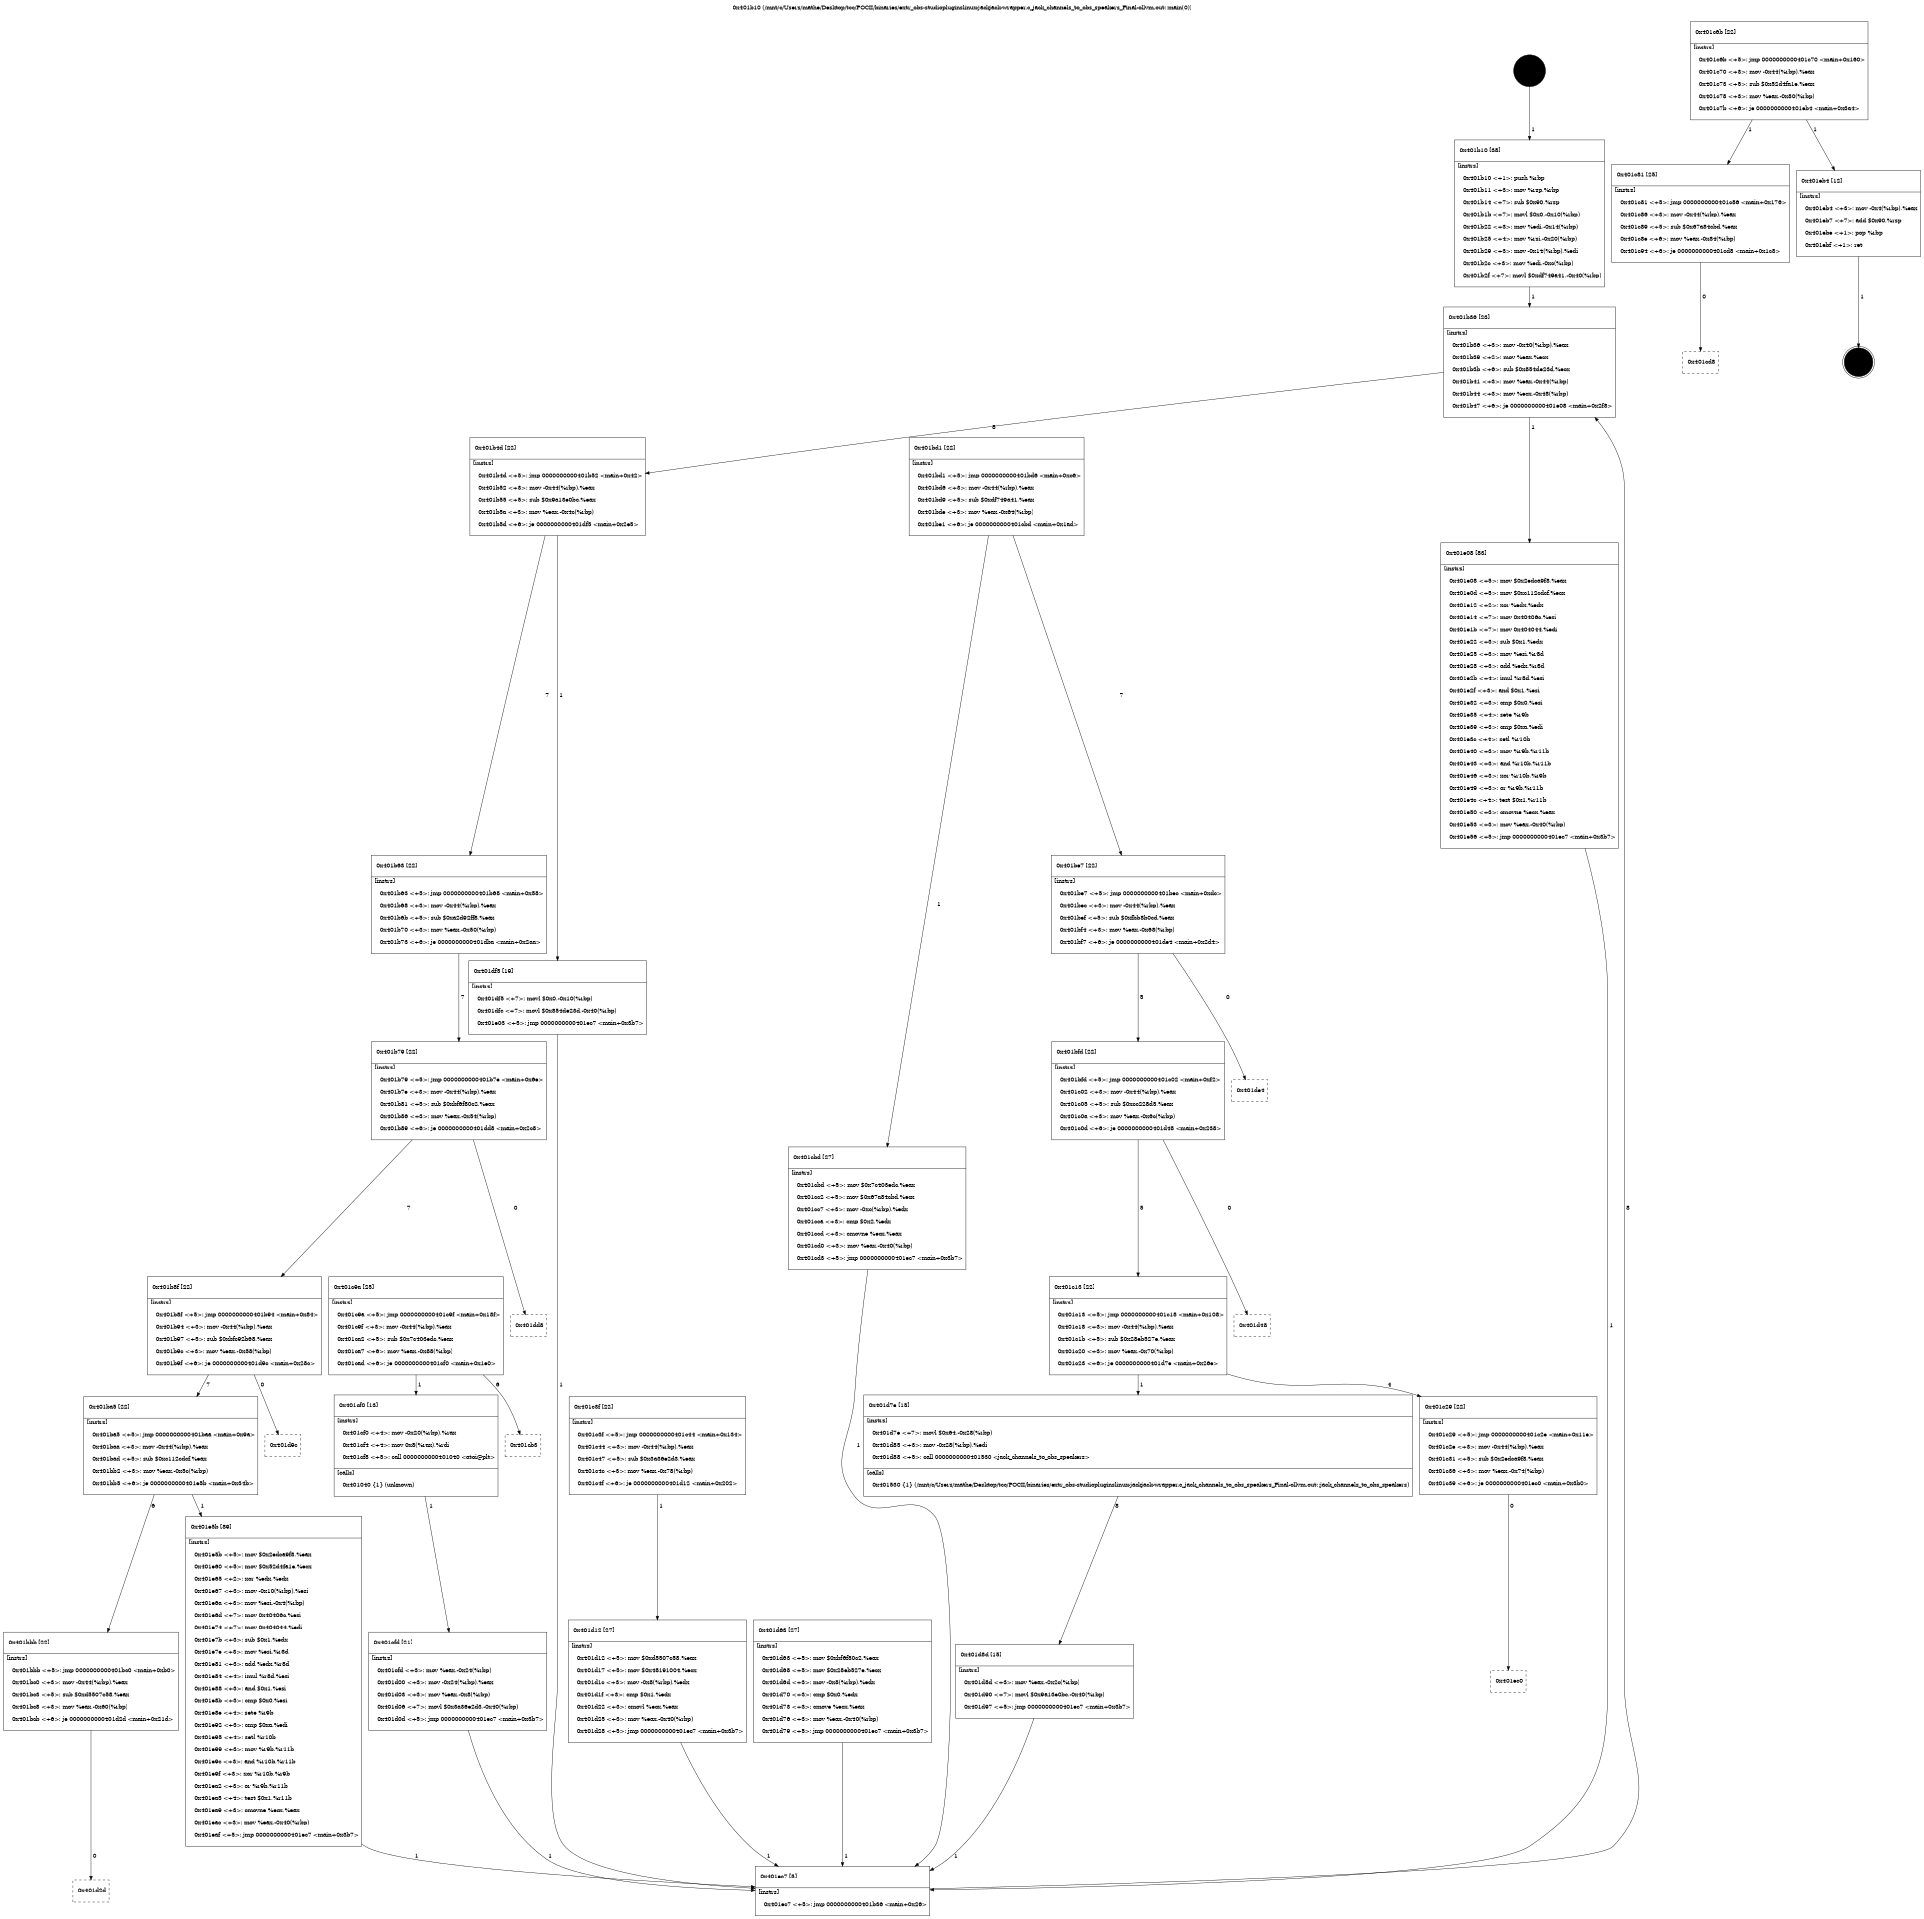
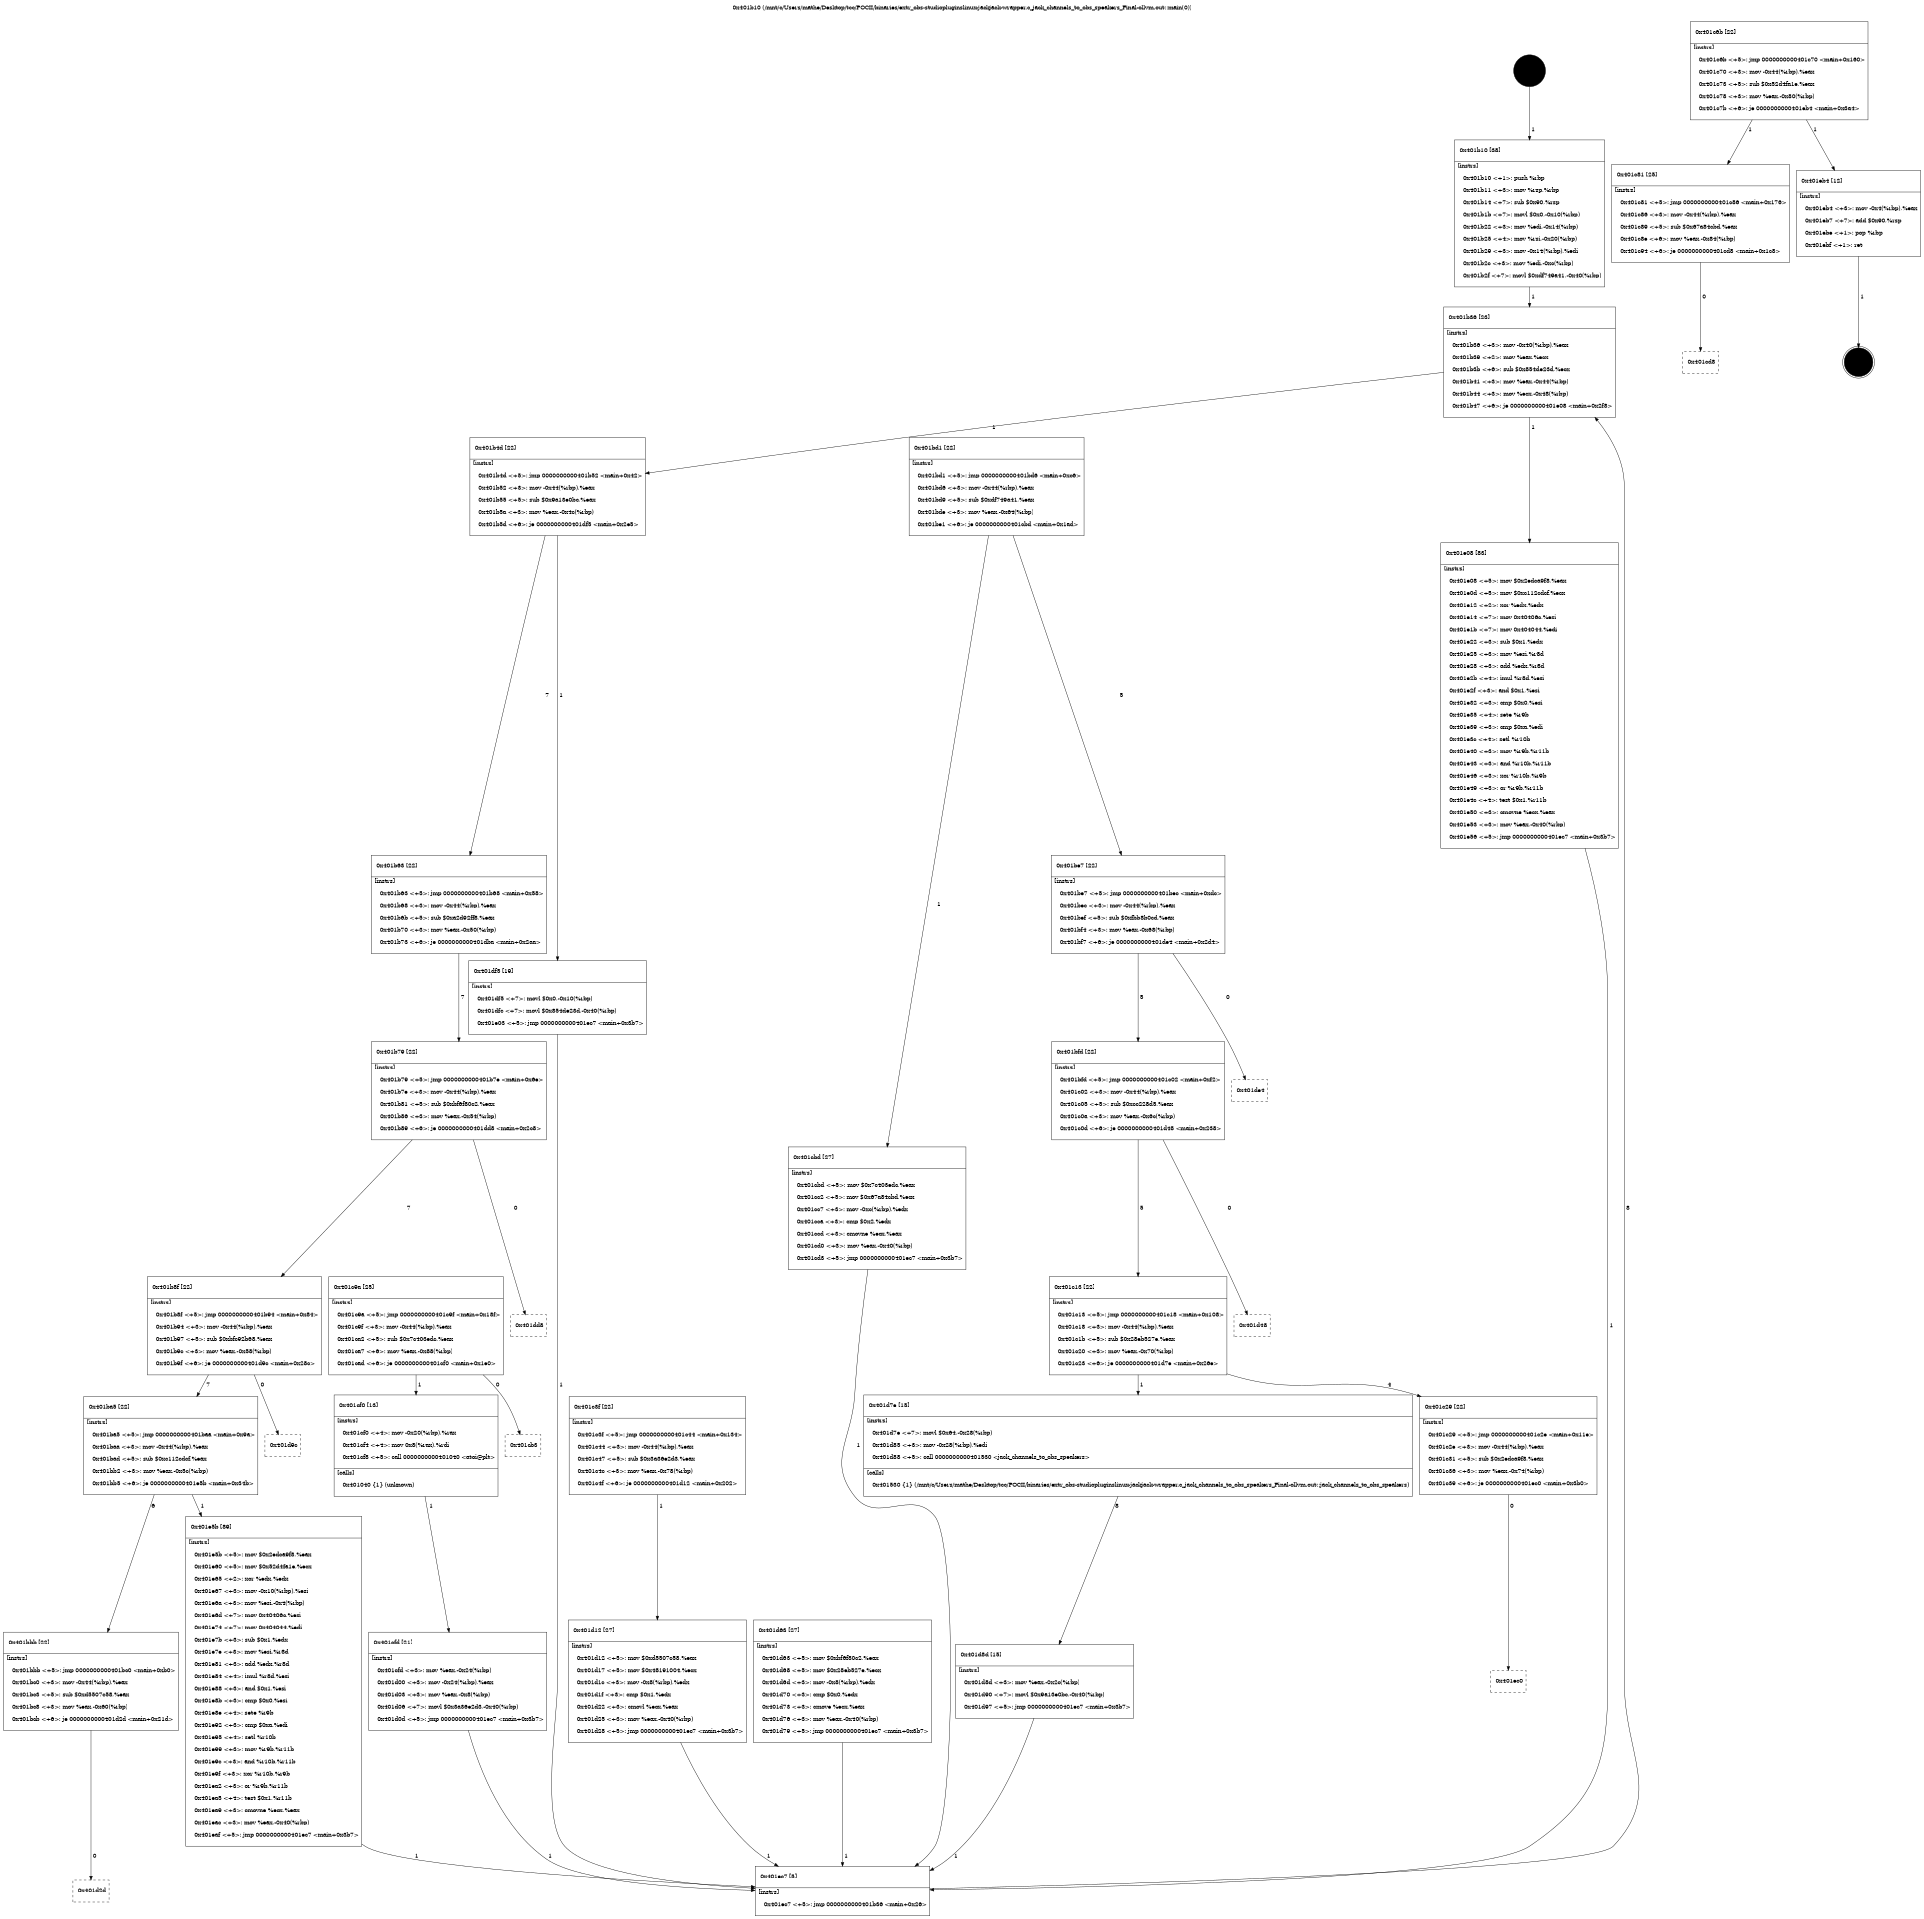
edge "0x401b36 [23]" -> "0x401b4d [22]": label " 8" -> " 1"
edge "0x401bd1 [22]" -> "0x401be7 [22]": label " 7" -> " 5"
edge "0x401c9a [25]" -> "0x401cb3": label " 6" -> " 0"
